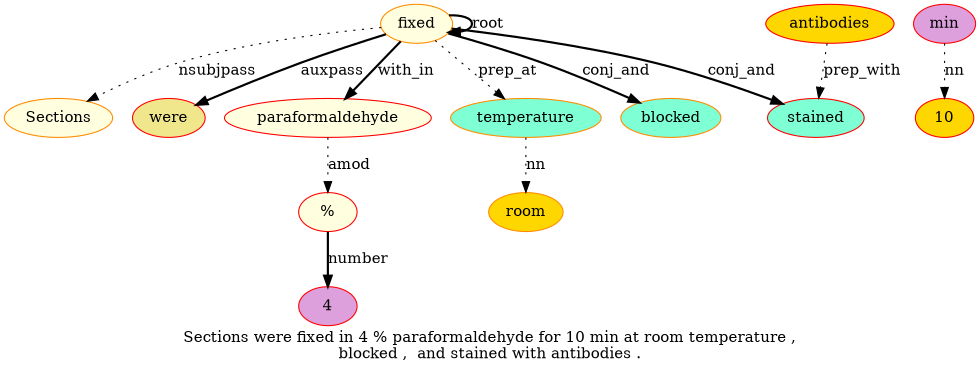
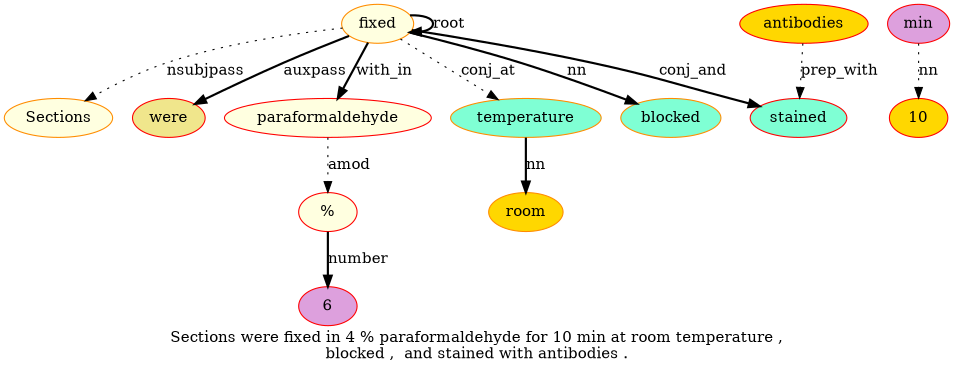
edge "fixed" -> "temperature": label "prep_at" -> "conj_at"
edge "fixed" -> "blocked": label "conj_and" -> "nn"
edge "temperature" -> "room": style dotted -> bold
node "4": label "4" -> "6"
